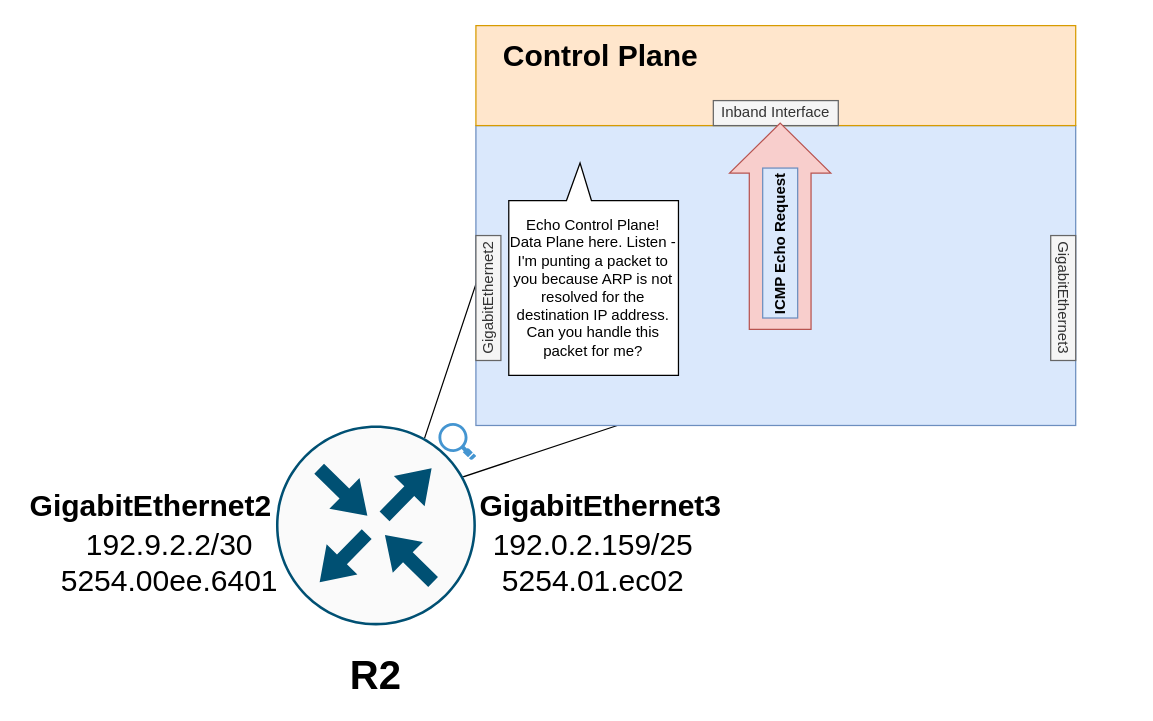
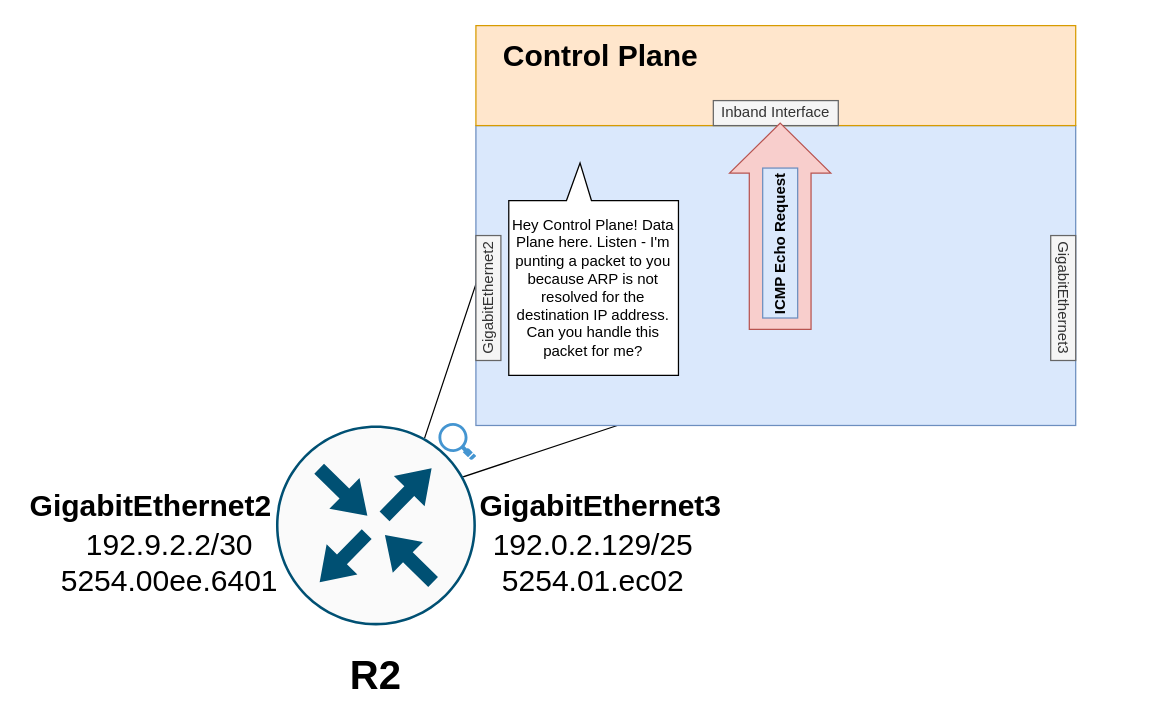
node "Echo Control Plane! Data Plane here. Listen - I'm punting a packet to you because ARP is not resolved for the destination IP address. Can you handle this packet for me?": label "Echo Control Plane! Data Plane here. Listen - I'm punting a packet to you because ARP is not resolved for the destination IP address. Can you handle this packet for me?" -> "Hey Control Plane! Data Plane here. Listen - I'm punting a packet to you because ARP is not resolved for the destination IP address. Can you handle this packet for me?"
node "192.0.2.159/25 5254.01.ec02": label "192.0.2.159/25 5254.01.ec02" -> "192.0.2.129/25 5254.01.ec02"
